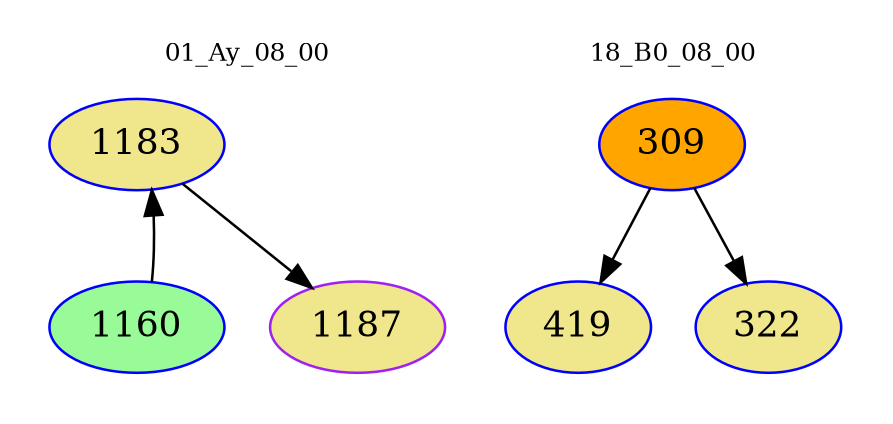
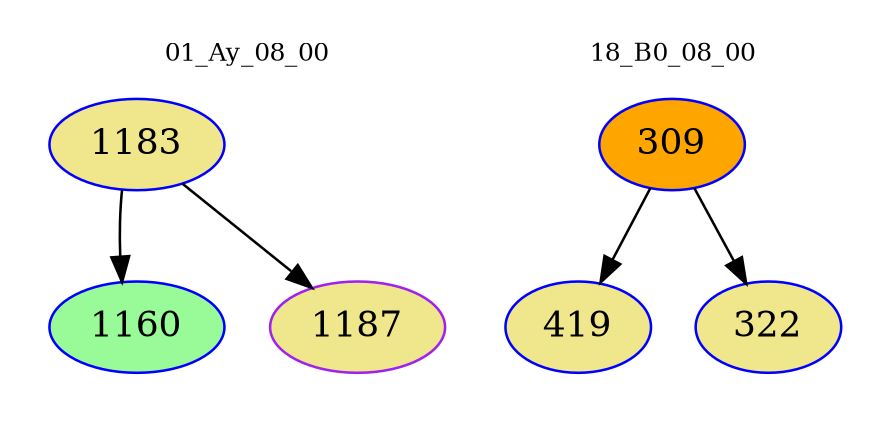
edge "1160" -> "1183": reversed
